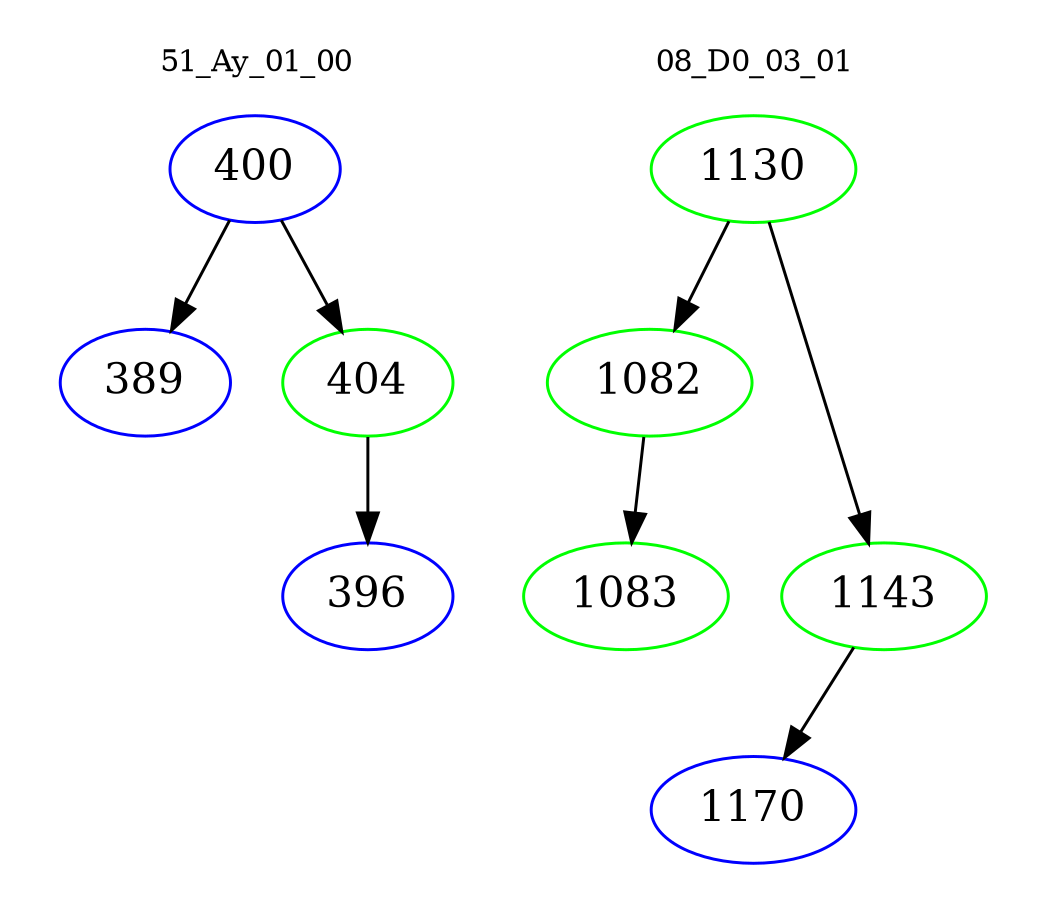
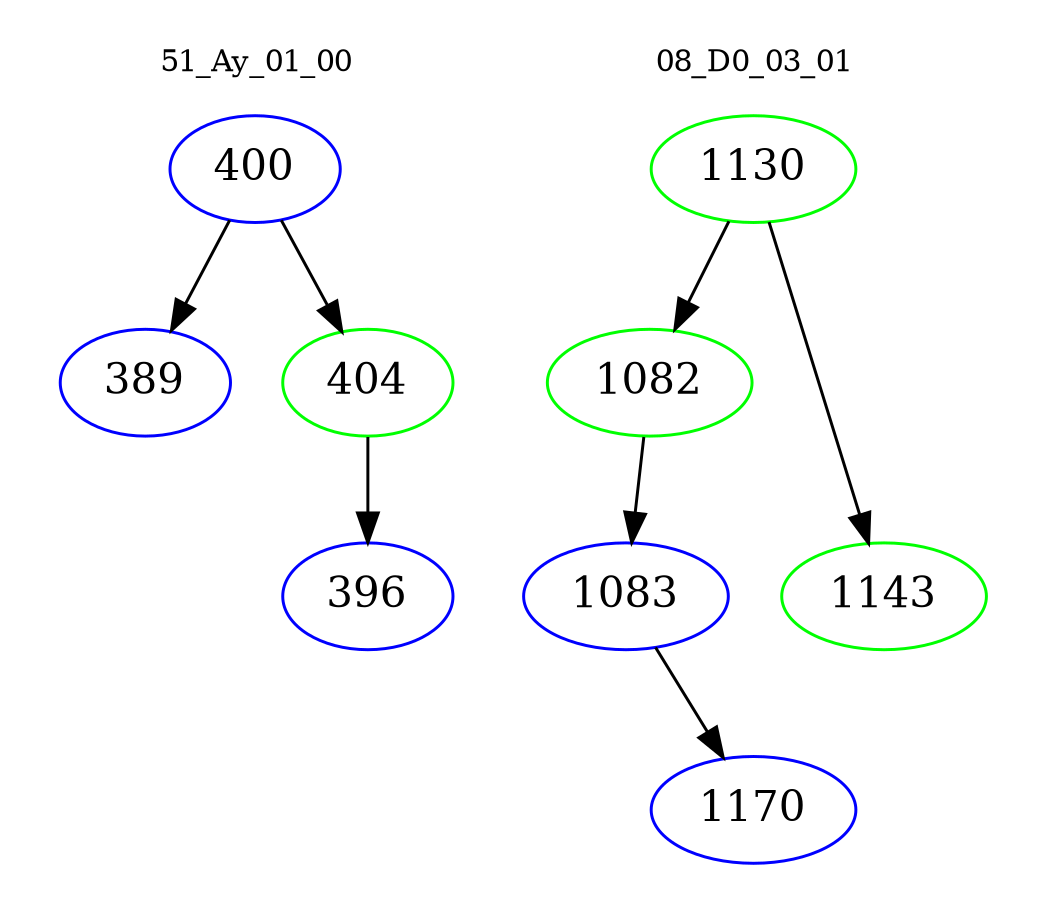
node "1083": color green -> blue
edge "1143" -> "1170": now "1083" -> "1170"
